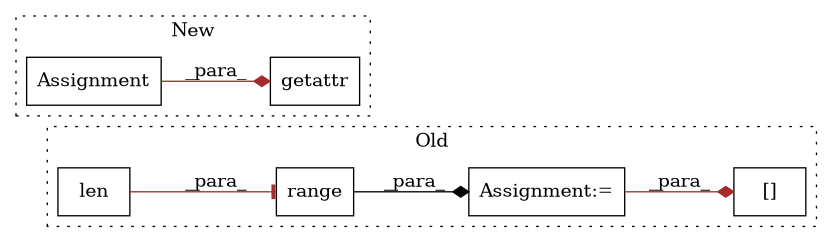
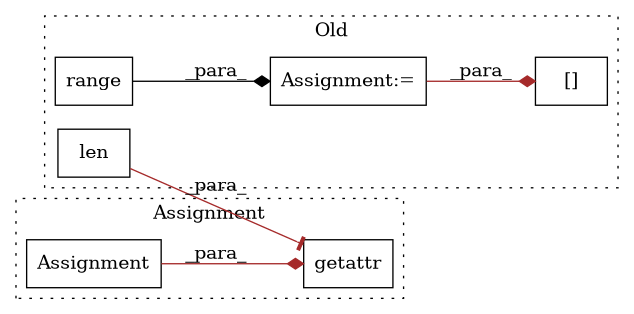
cluster "New": label "New" -> "Assignment"
edge "len" -> "range": now "len" -> "getattr"
